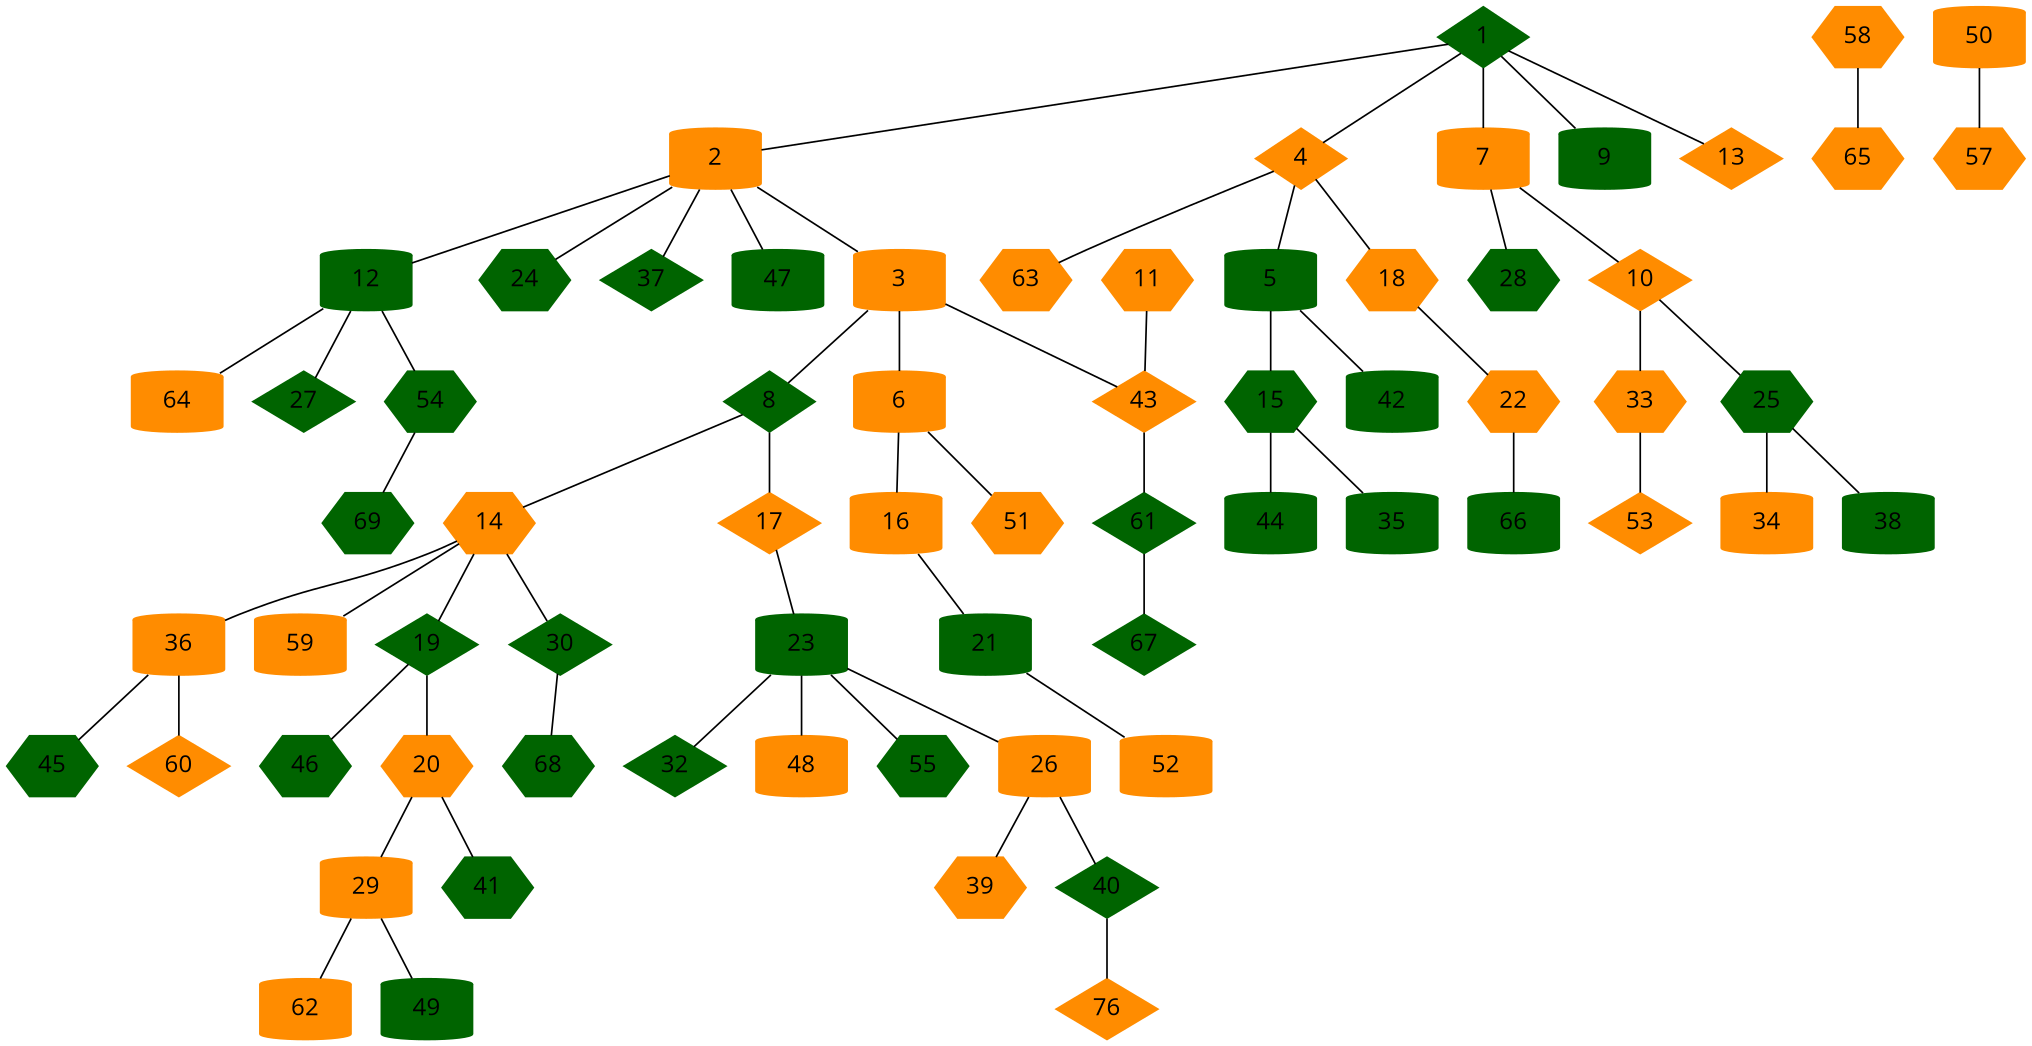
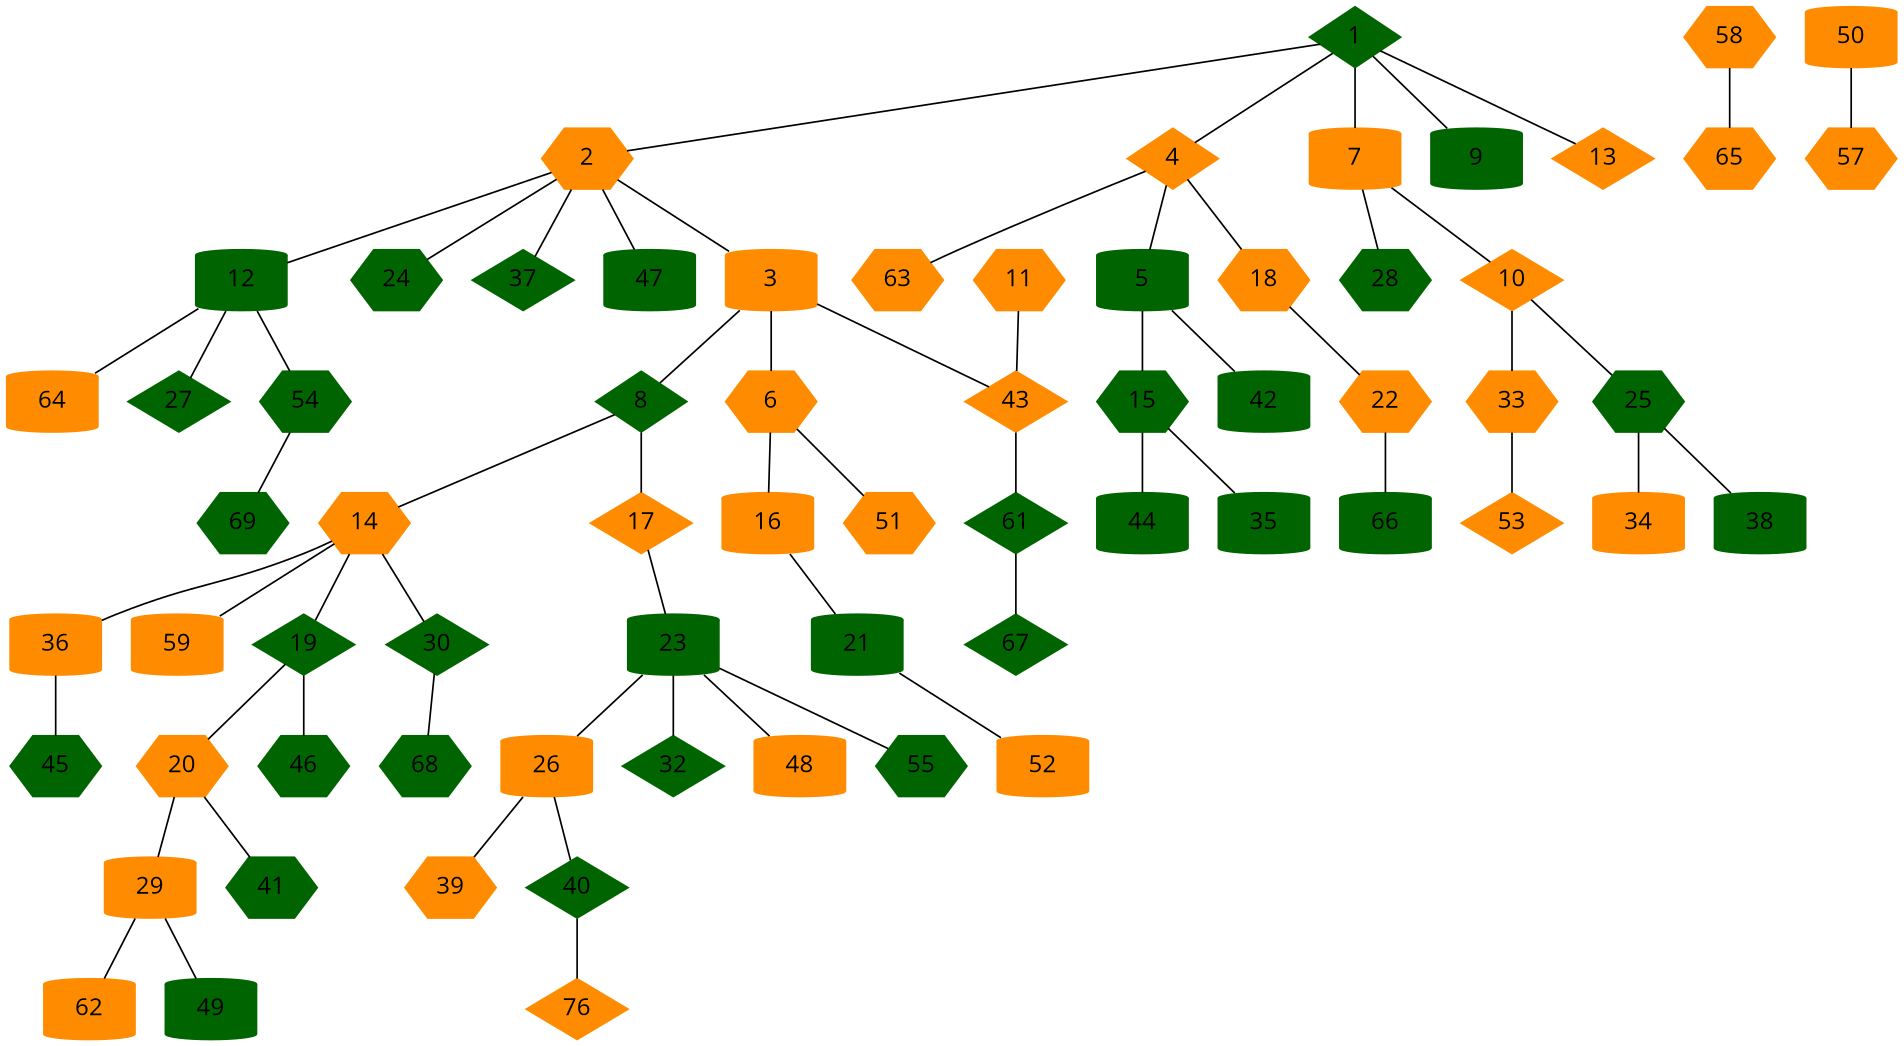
node "2": shape cylinder -> hexagon
node "6": shape cylinder -> hexagon
node "60": removed
